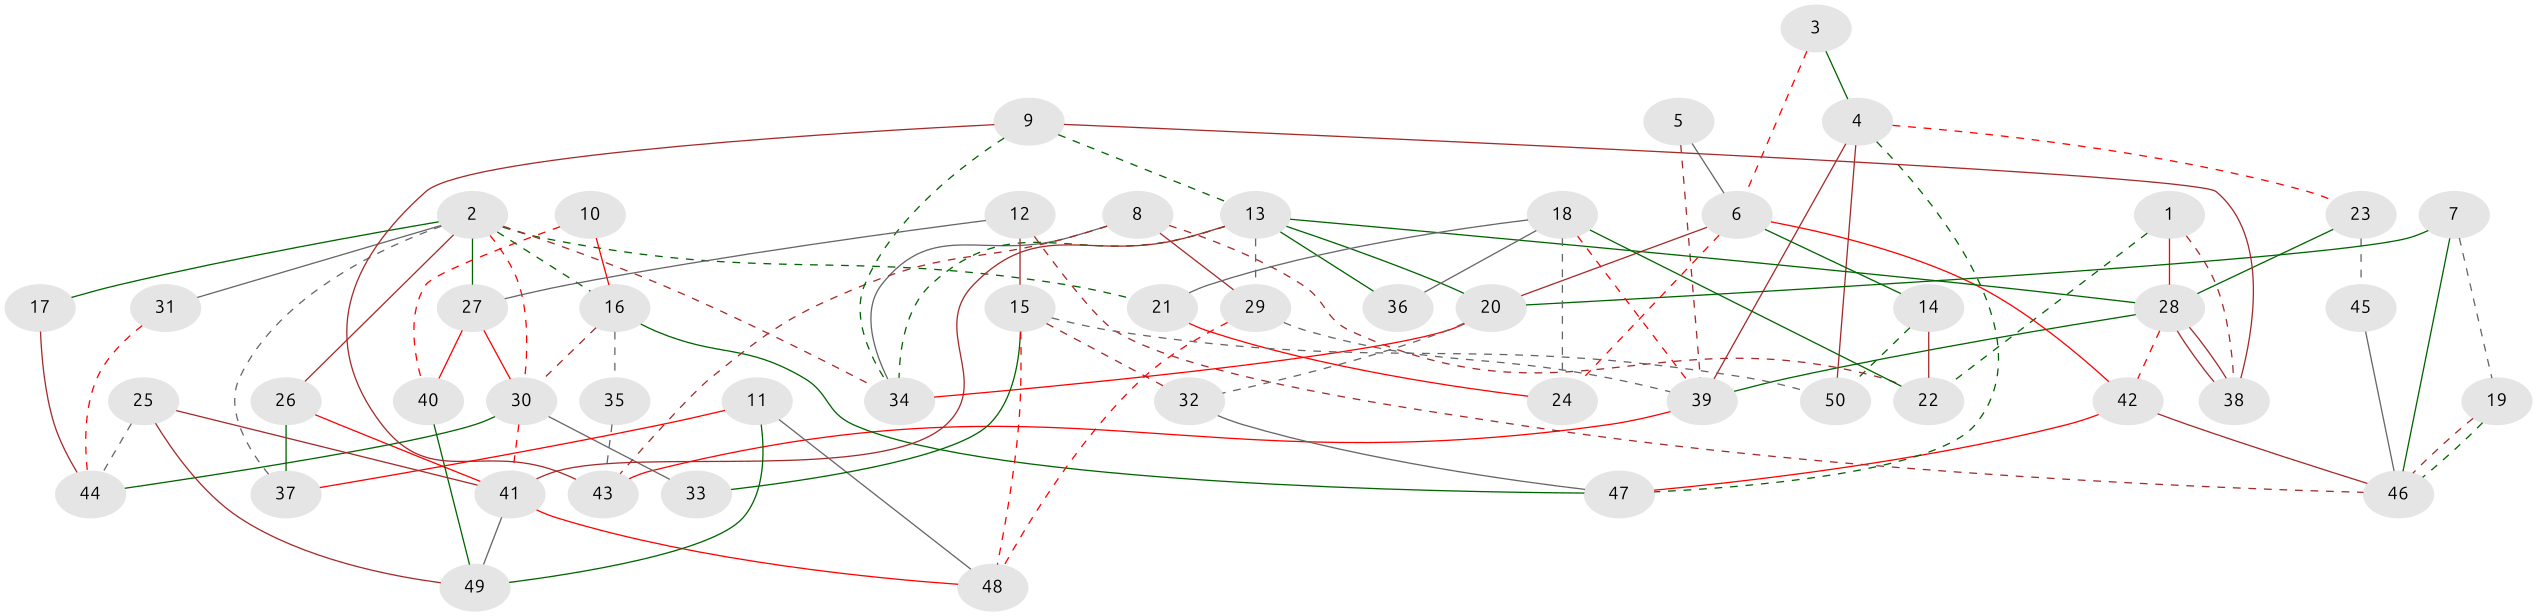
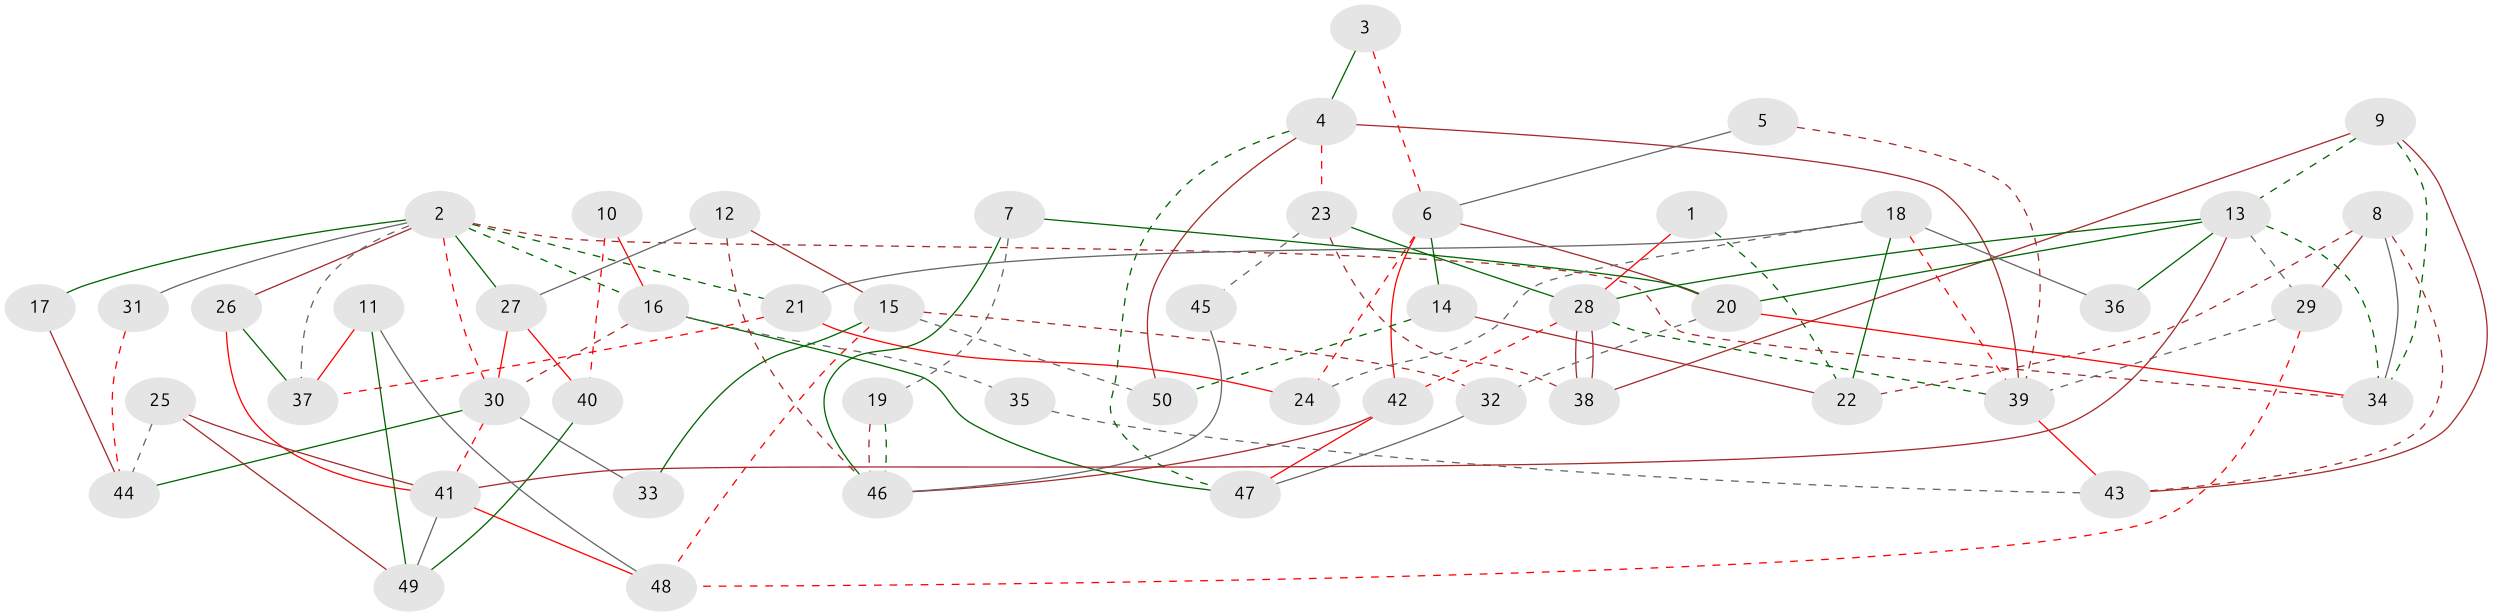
edge "1" -- "38": now "23" -- "38"
edge "28" -- "39": style solid -> dashed
edge "21" -- "37": added
